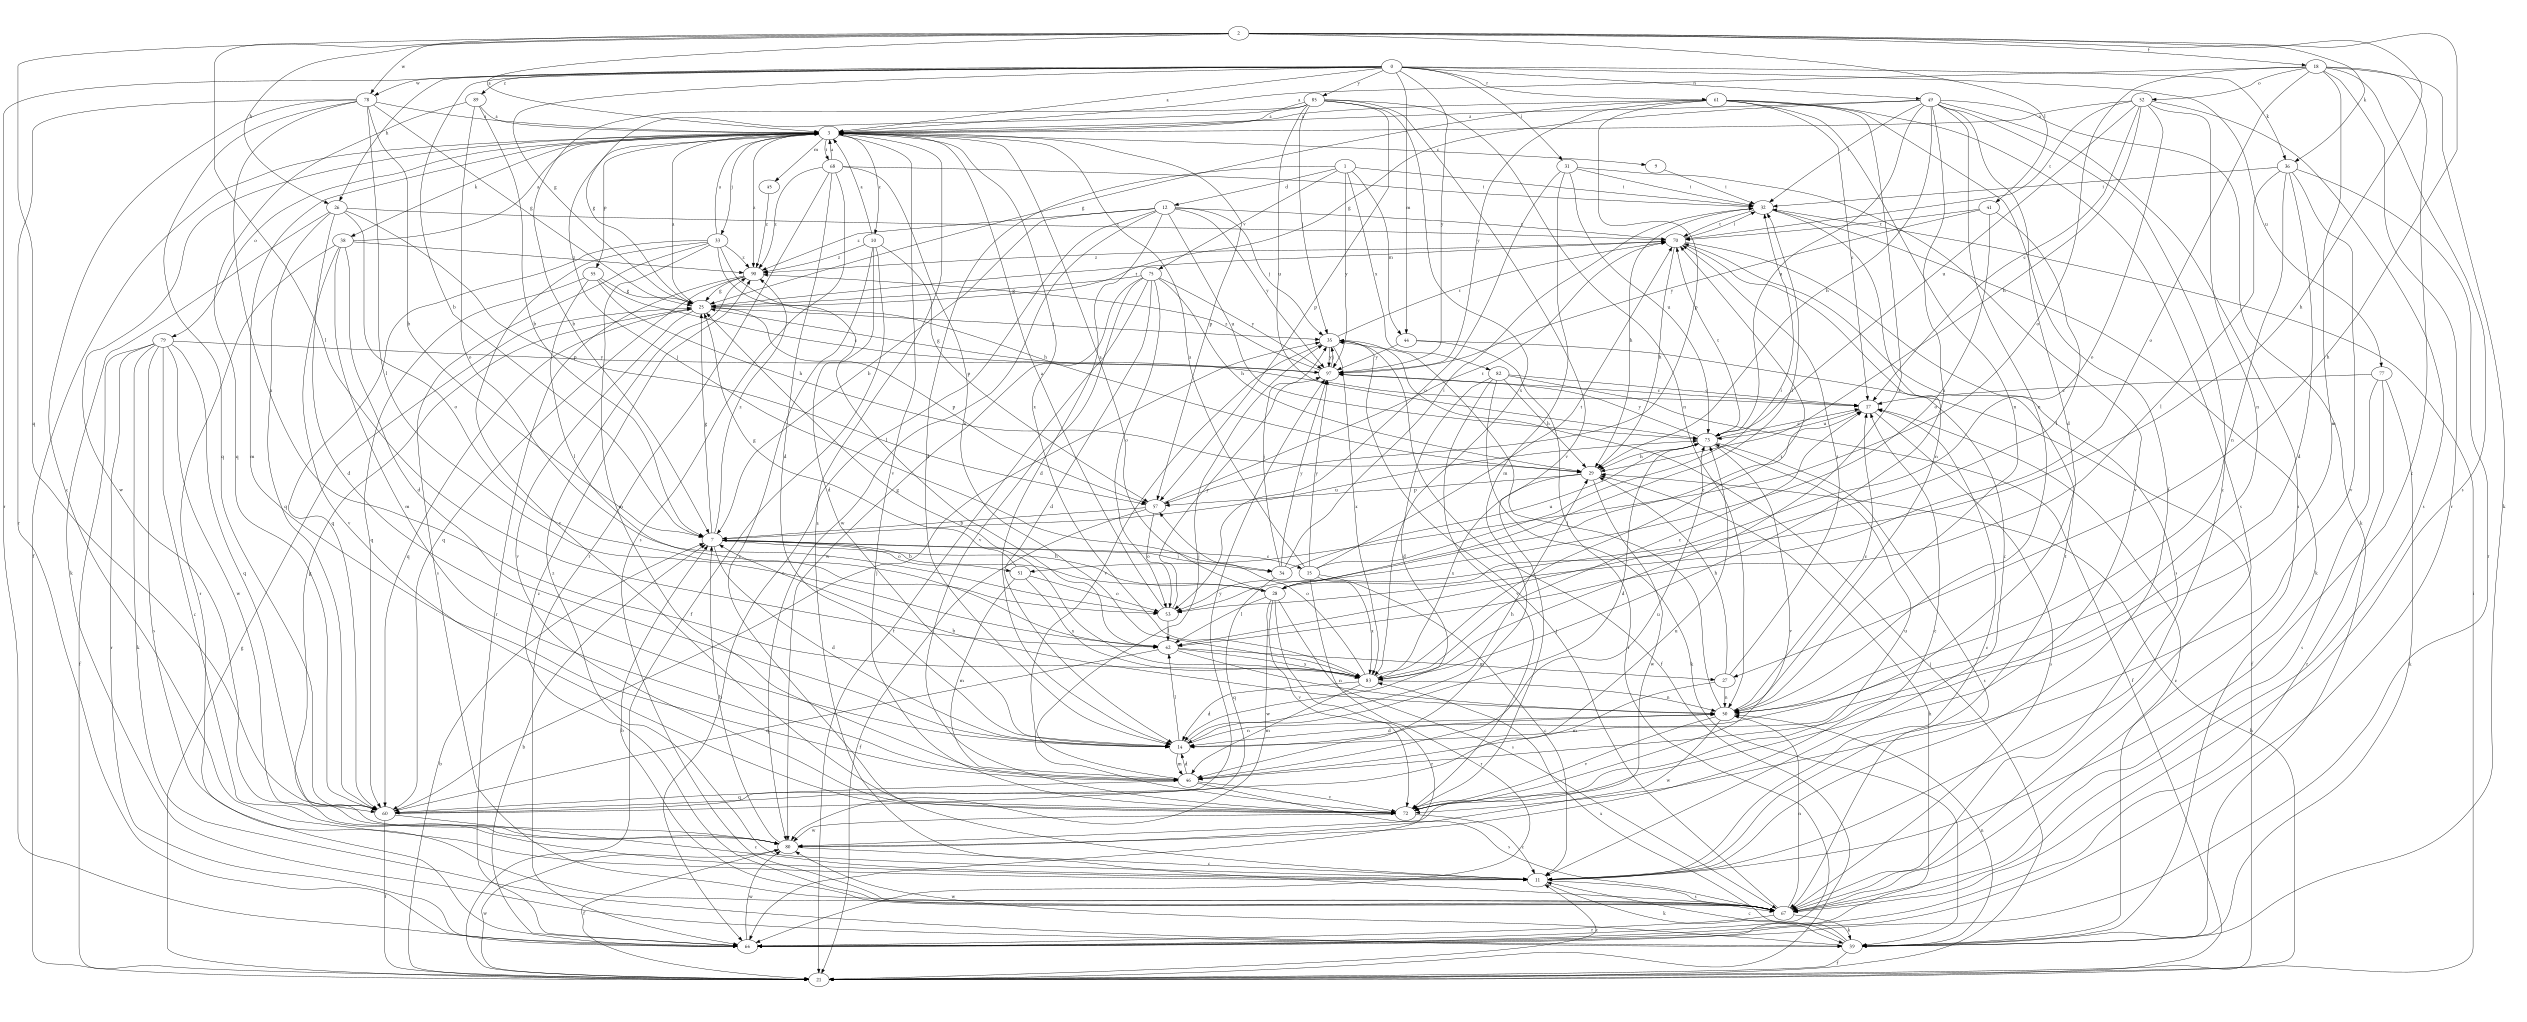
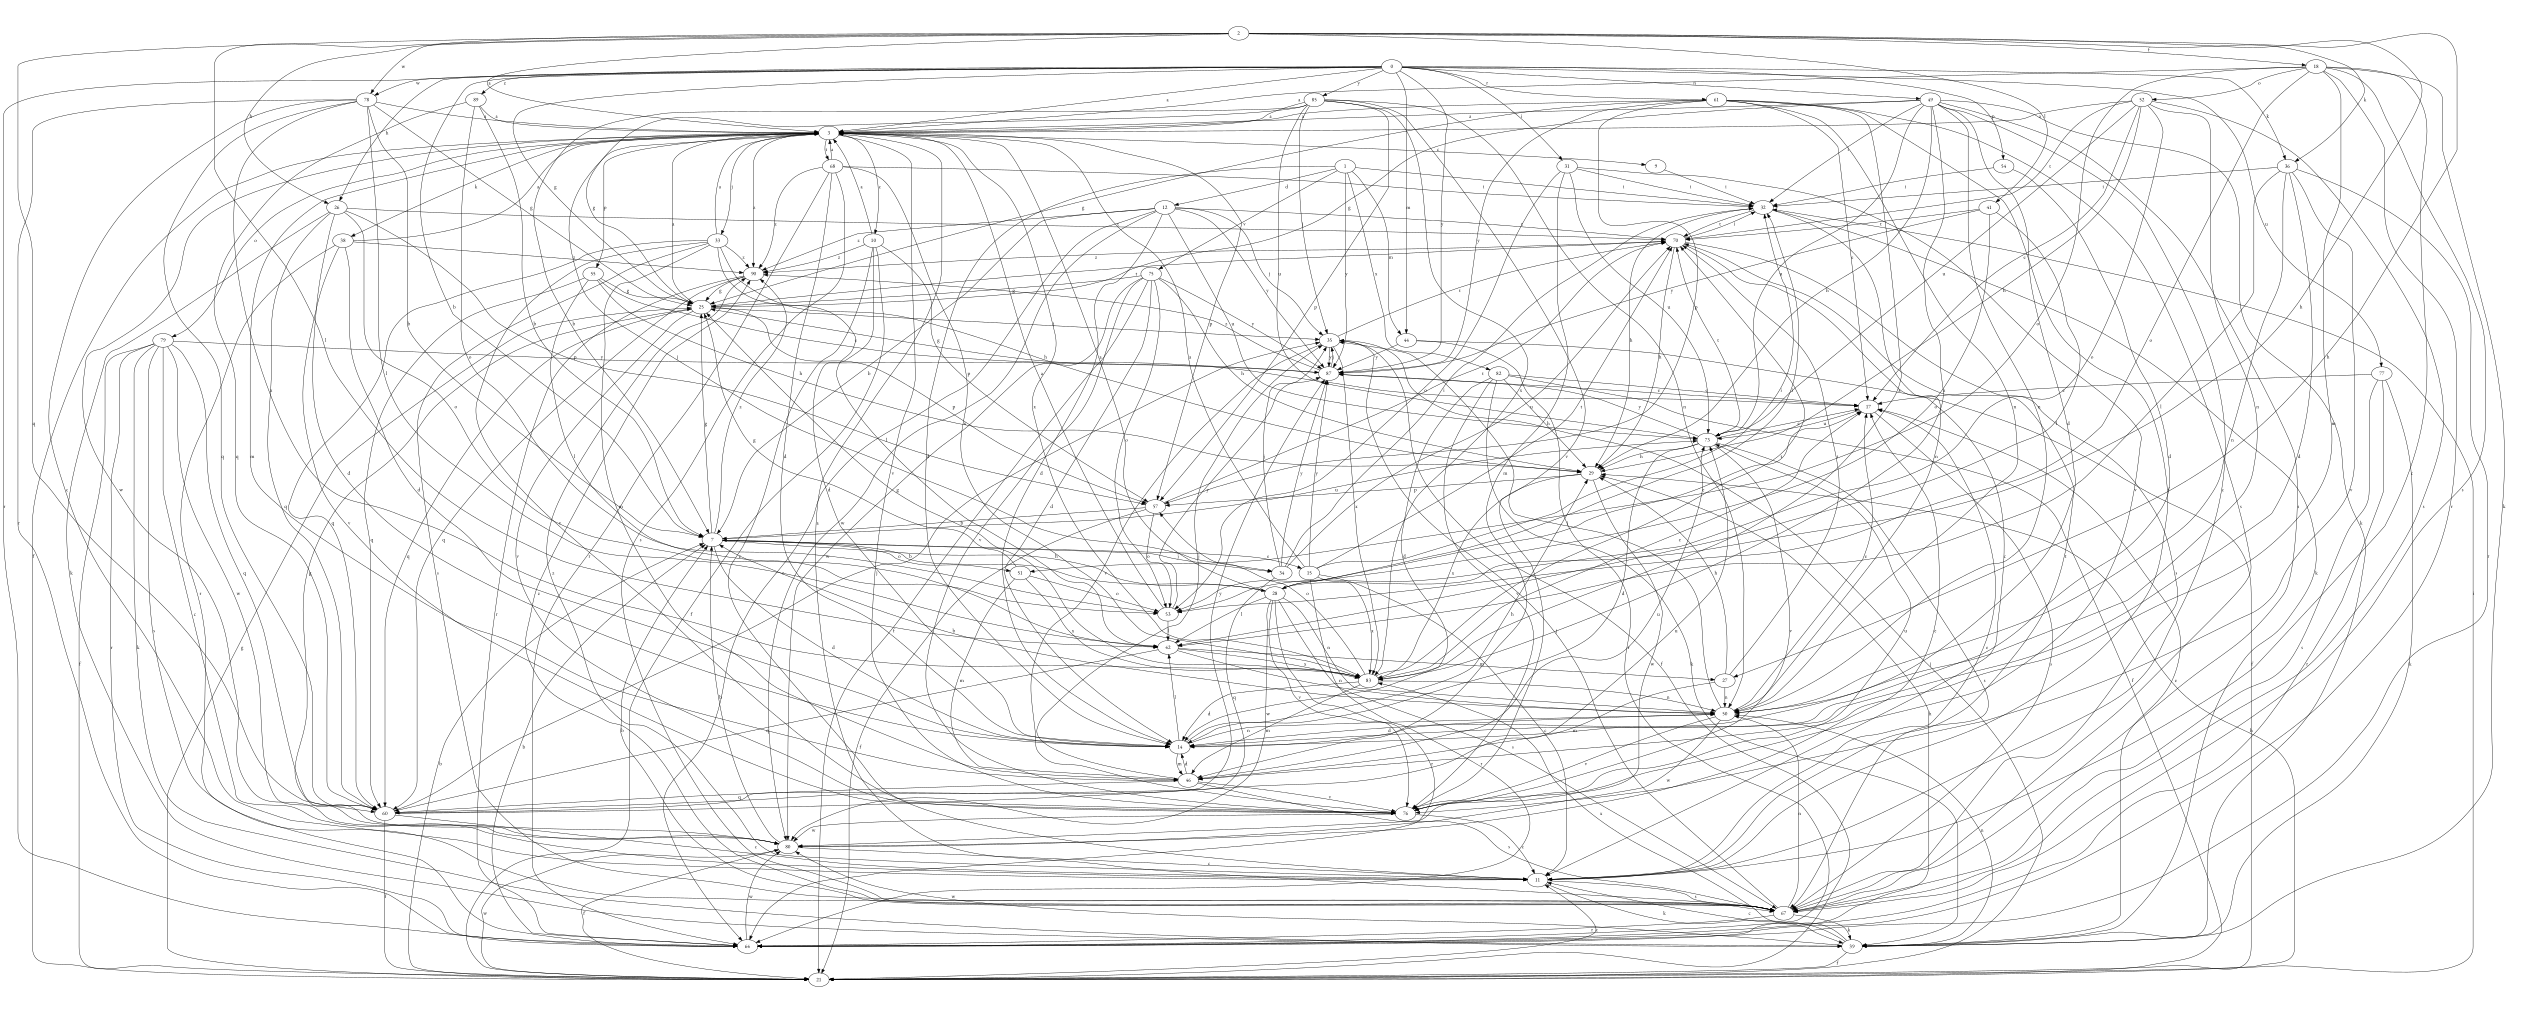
node "54": added
node "45": removed
node "97": label "97" -> "87"
edge "34" -> "73": now "34" -> "70"
edge "38" -> "46": removed, label "m"
edge "28" -> "50": added, label "n"
node "72": label "72" -> "76"
